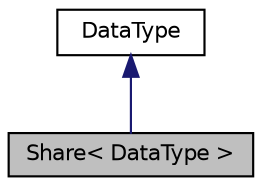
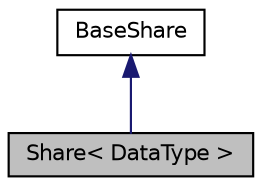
node "DataType": label "DataType" -> "BaseShare"
